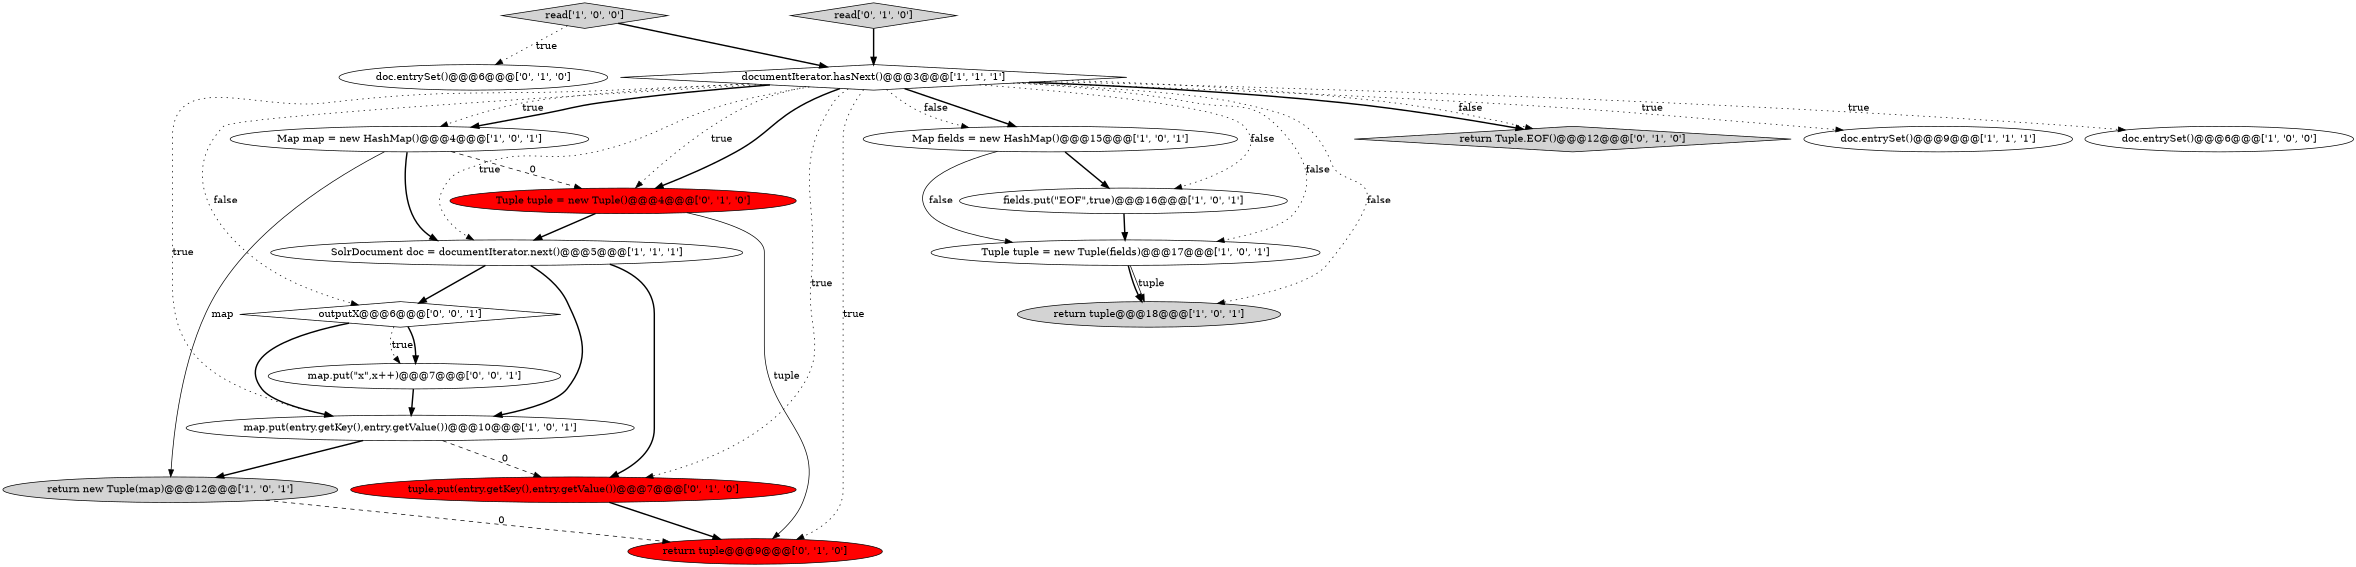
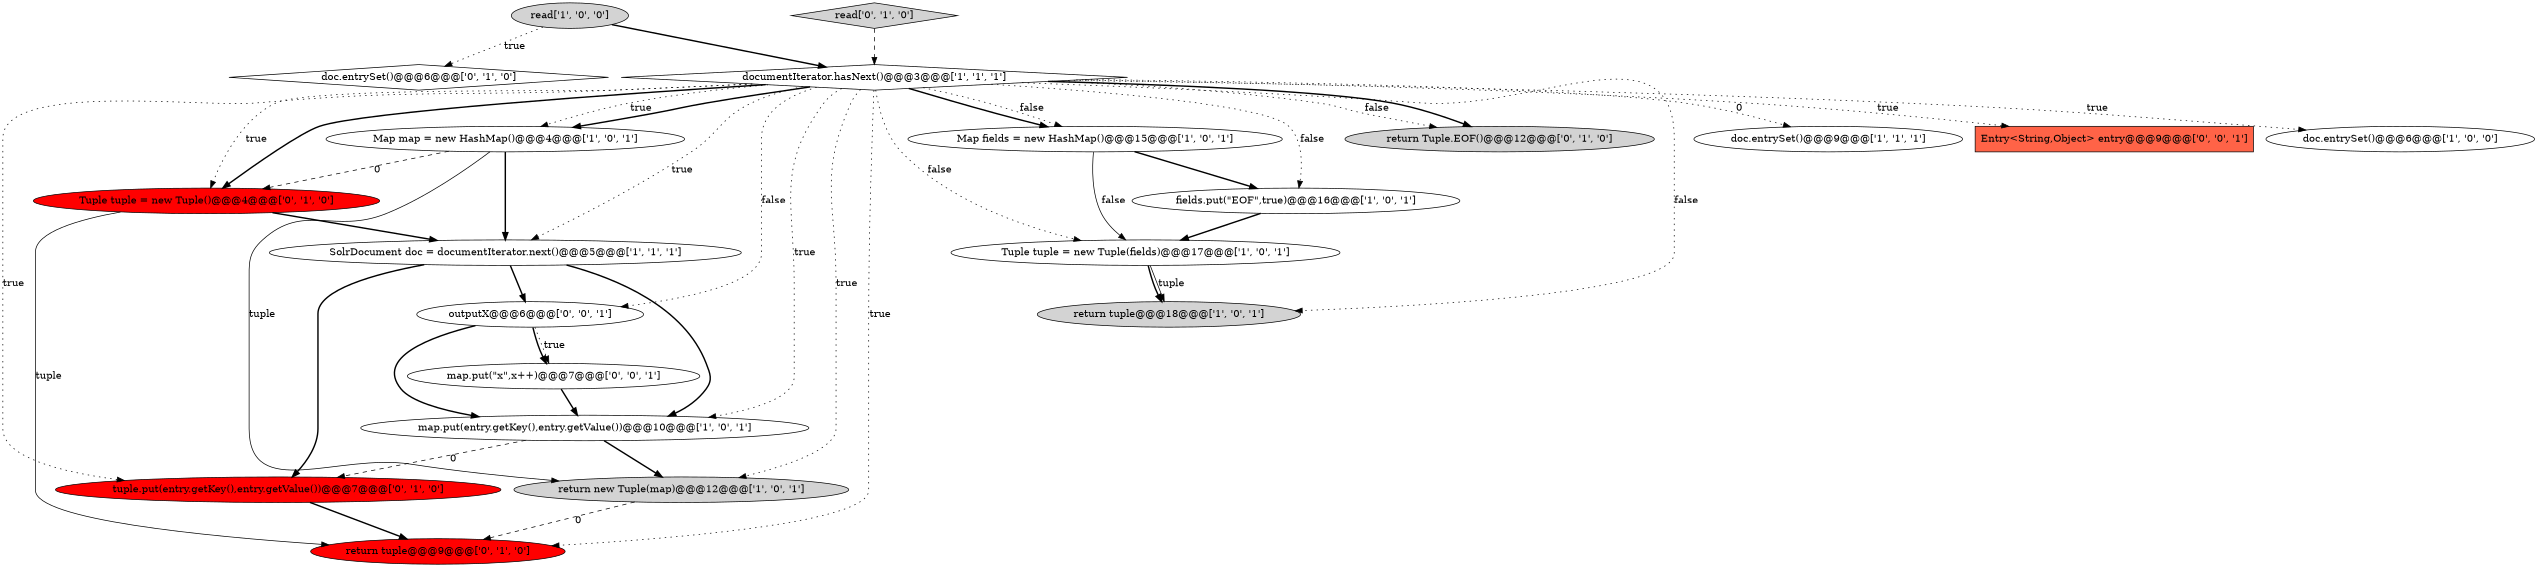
node "read['1', '0', '0']": shape diamond -> ellipse
edge "read['0', '1', '0']" -> "documentIterator.hasNext()@@@3@@@['1', '1', '1']": style bold -> dashed
node "doc.entrySet()@@@6@@@['0', '1', '0']": shape ellipse -> diamond
edge "documentIterator.hasNext()@@@3@@@['1', '1', '1']" -> "doc.entrySet()@@@9@@@['1', '1', '1']": label "true" -> "0"
node "return Tuple.EOF()@@@12@@@['0', '1', '0']": shape diamond -> ellipse
node "Entry<String,Object> entry@@@9@@@['0', '0', '1']": added
edge "documentIterator.hasNext()@@@3@@@['1', '1', '1']" -> "return new Tuple(map)@@@12@@@['1', '0', '1']": added, label "true"
edge "Map map = new HashMap()@@@4@@@['1', '0', '1']" -> "return new Tuple(map)@@@12@@@['1', '0', '1']": label "map" -> "tuple"
node "outputX@@@6@@@['0', '0', '1']": shape diamond -> ellipse
